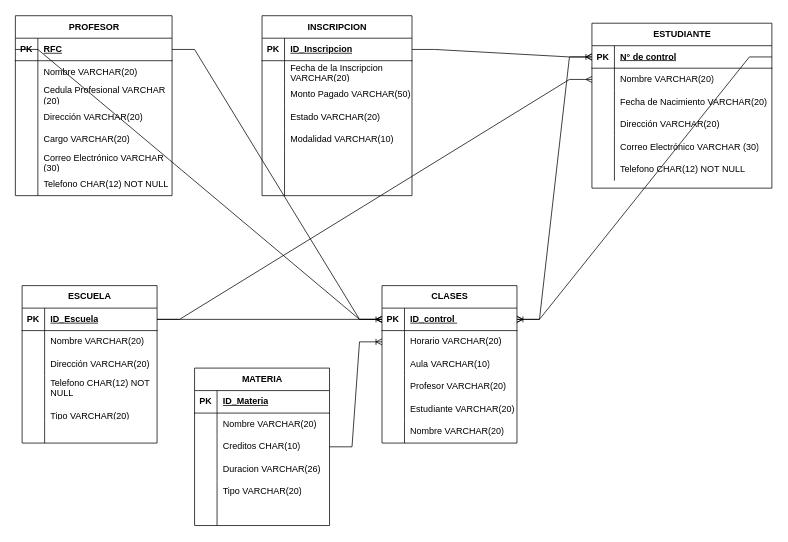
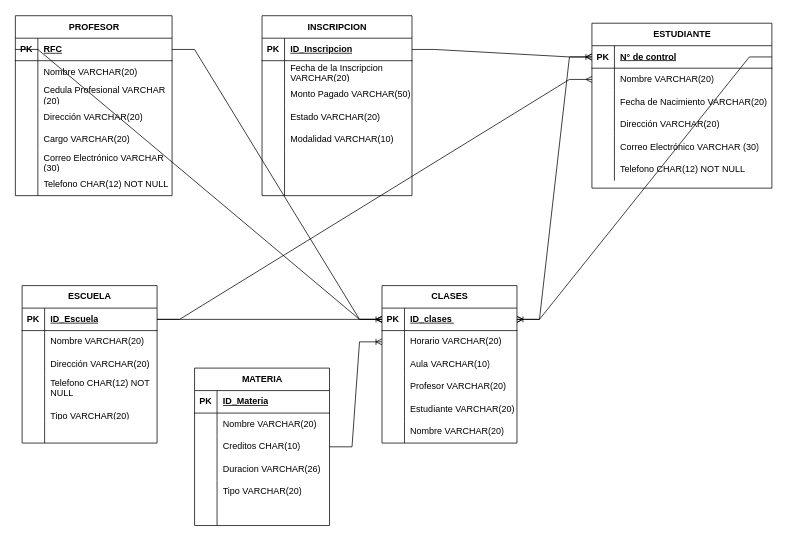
node "ID_control": label "ID_control" -> "ID_clases"
